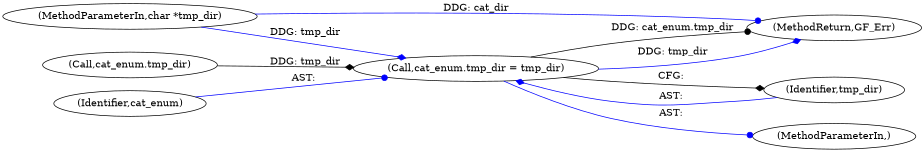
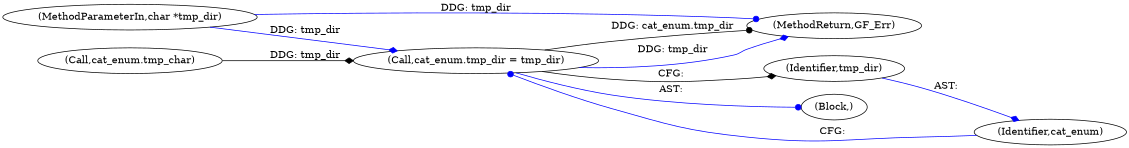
edge "(MethodParameterIn,char *tmp_dir)" -> "(MethodReturn,GF_Err)": label "DDG: cat_dir" -> "DDG: tmp_dir"
node "(Call,cat_enum.tmp_dir)": label "(Call,cat_enum.tmp_dir)" -> "(Call,cat_enum.tmp_char)"
edge "(Identifier,cat_enum)" -> "(Call,cat_enum.tmp_dir = tmp_dir)": label "AST: " -> "CFG: "
edge "(Identifier,tmp_dir)" -> "(Call,cat_enum.tmp_dir = tmp_dir)": now "(Identifier,tmp_dir)" -> "(Identifier,cat_enum)"
node "(MethodParameterIn,)": label "(MethodParameterIn,)" -> "(Block,)"
